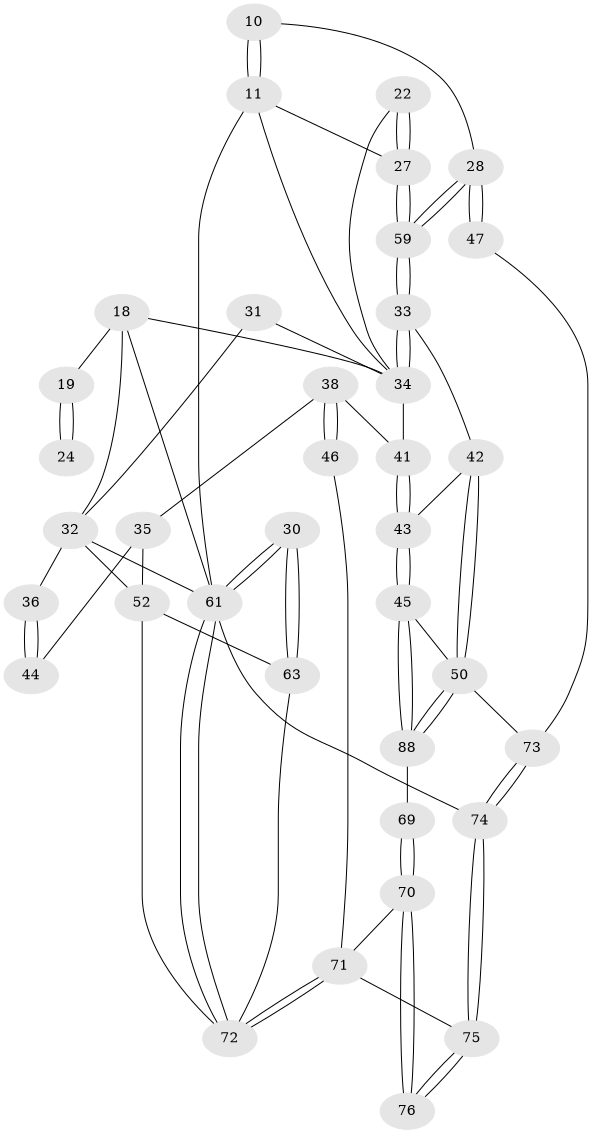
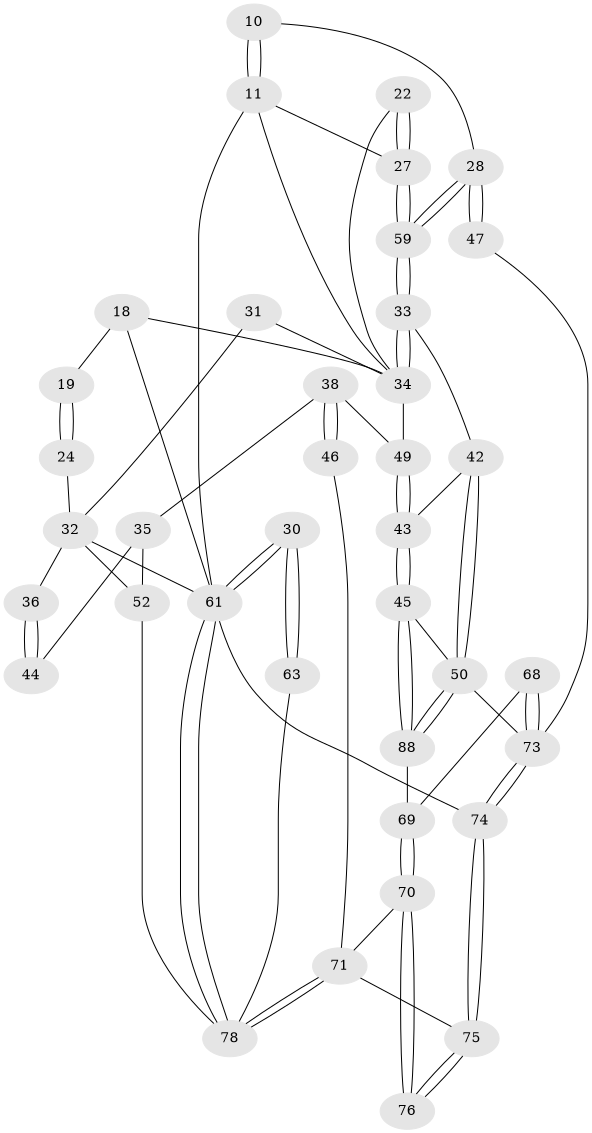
edge "18" -- "32": now "24" -- "32"
node "41": label "41" -> "49"
edge "52" -- "63": removed
node "68": added
node "72": label "72" -> "78"
